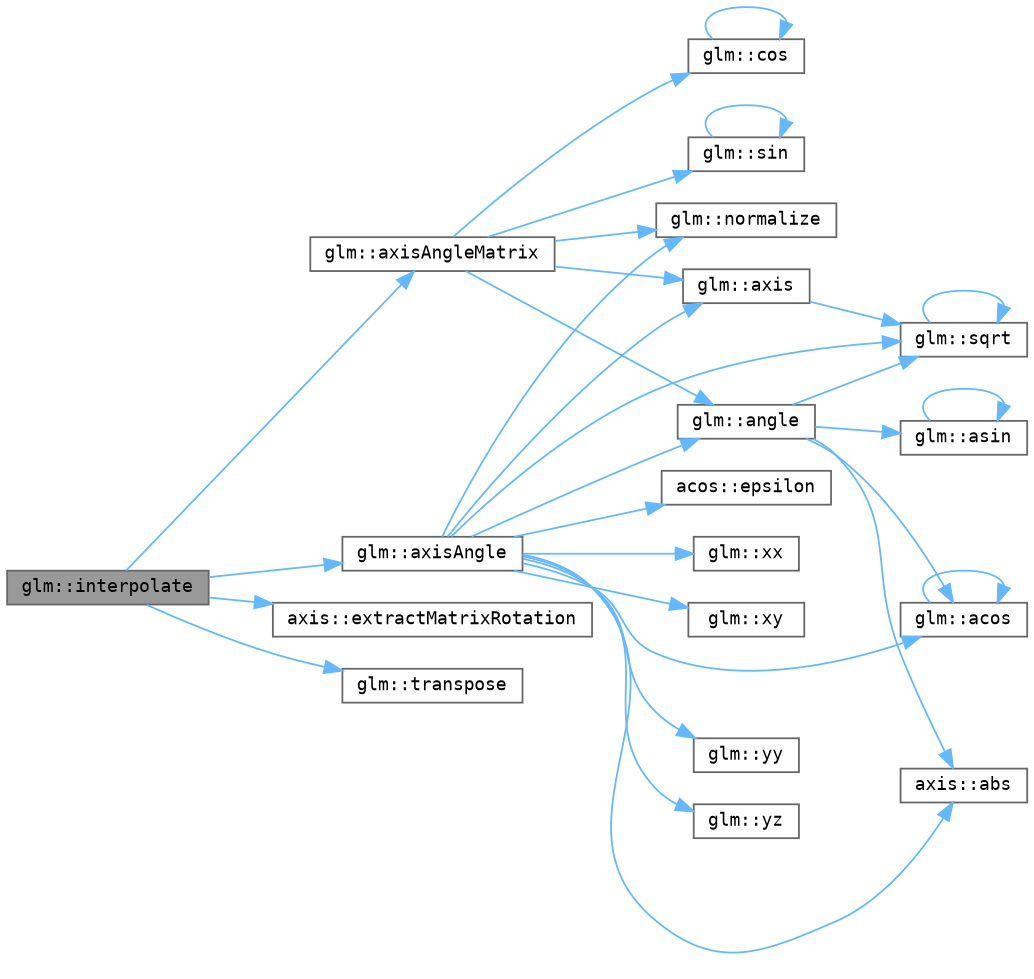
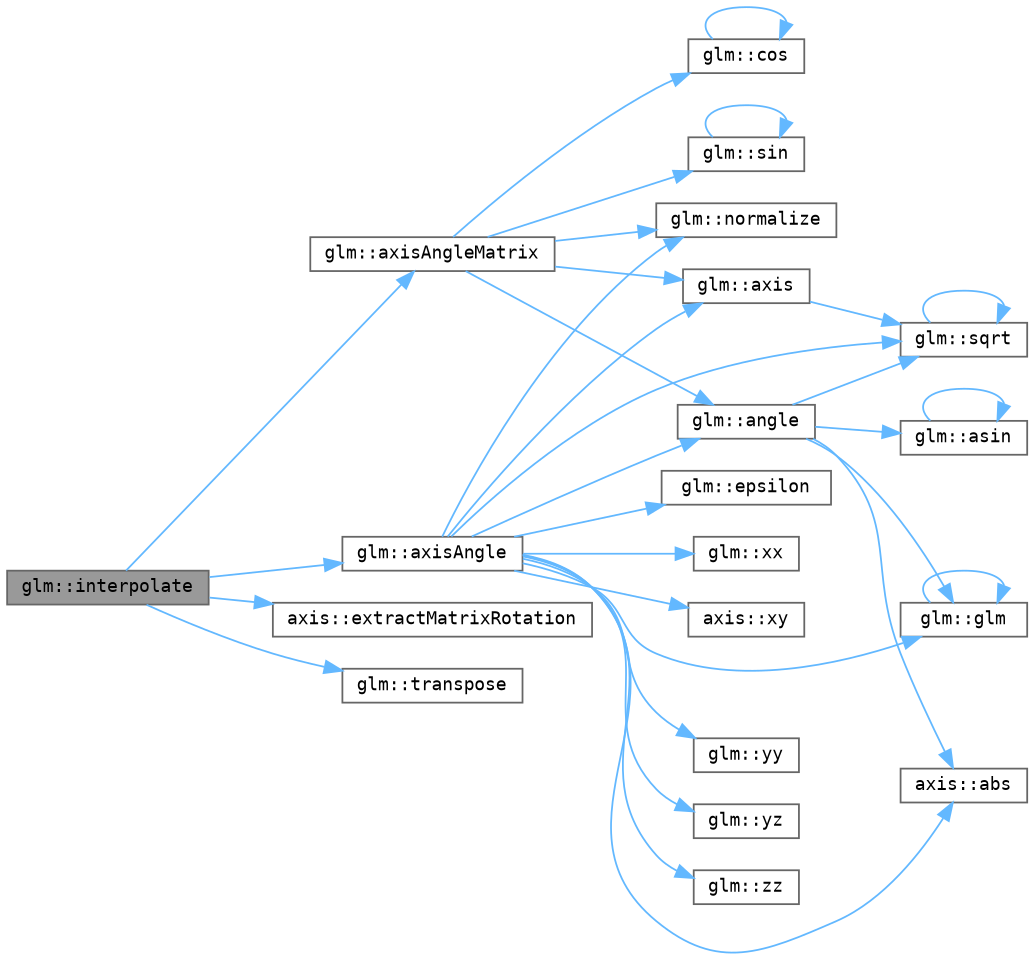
node "acos::epsilon": label "acos::epsilon" -> "glm::epsilon"
node "glm::xy": label "glm::xy" -> "axis::xy"
node "glm::acos": label "glm::acos" -> "glm::glm"
node "glm::zz": added
